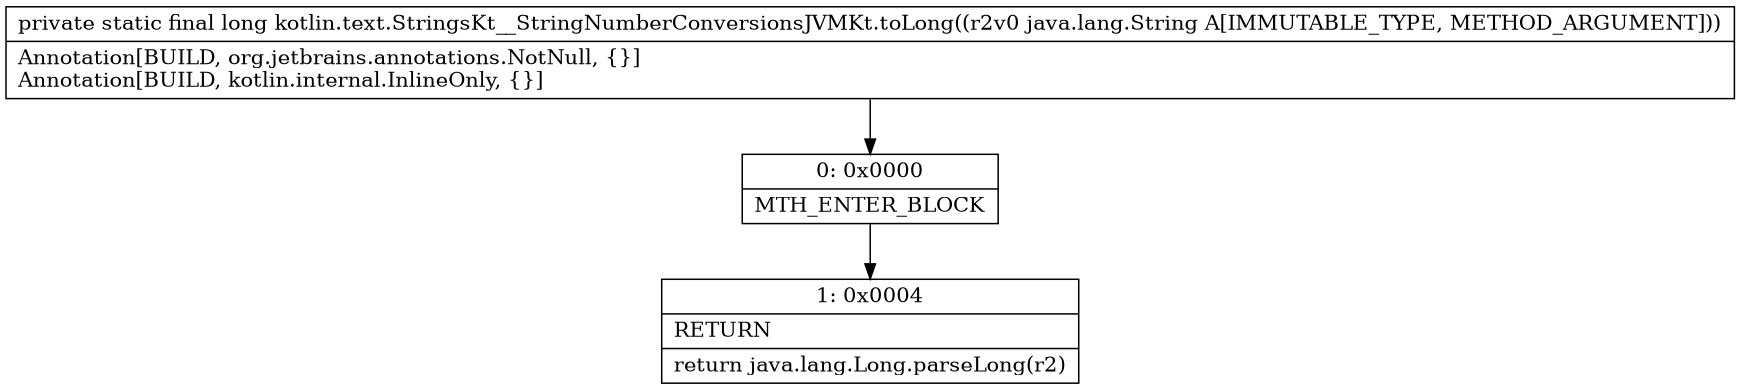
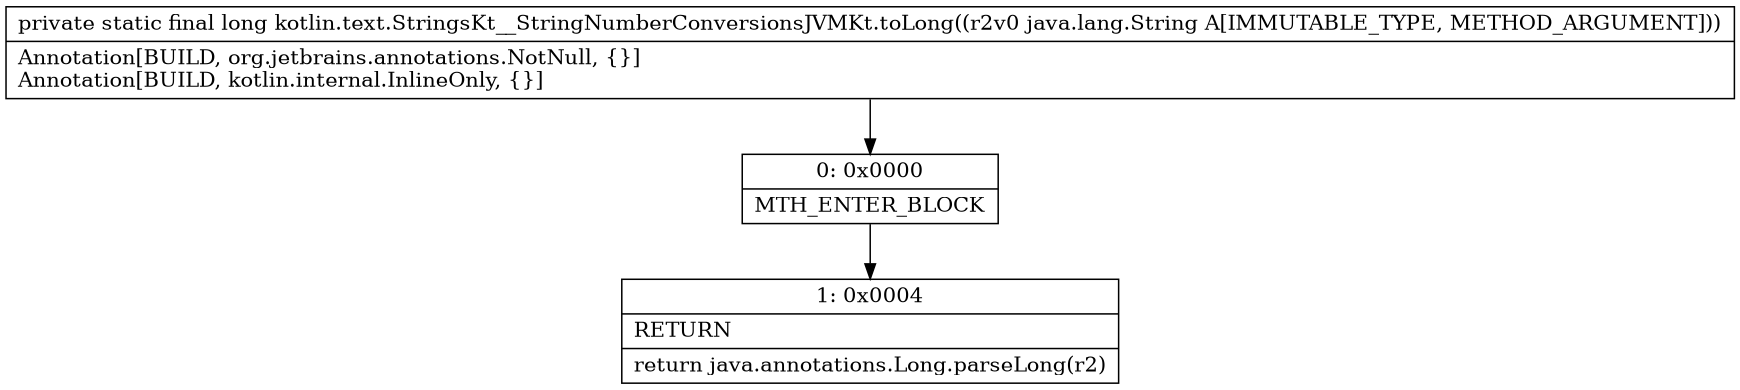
node "1: 0x0004": text "return java.lang.Long.parseLong(r2)" -> "return java.annotations.Long.parseLong(r2)"
